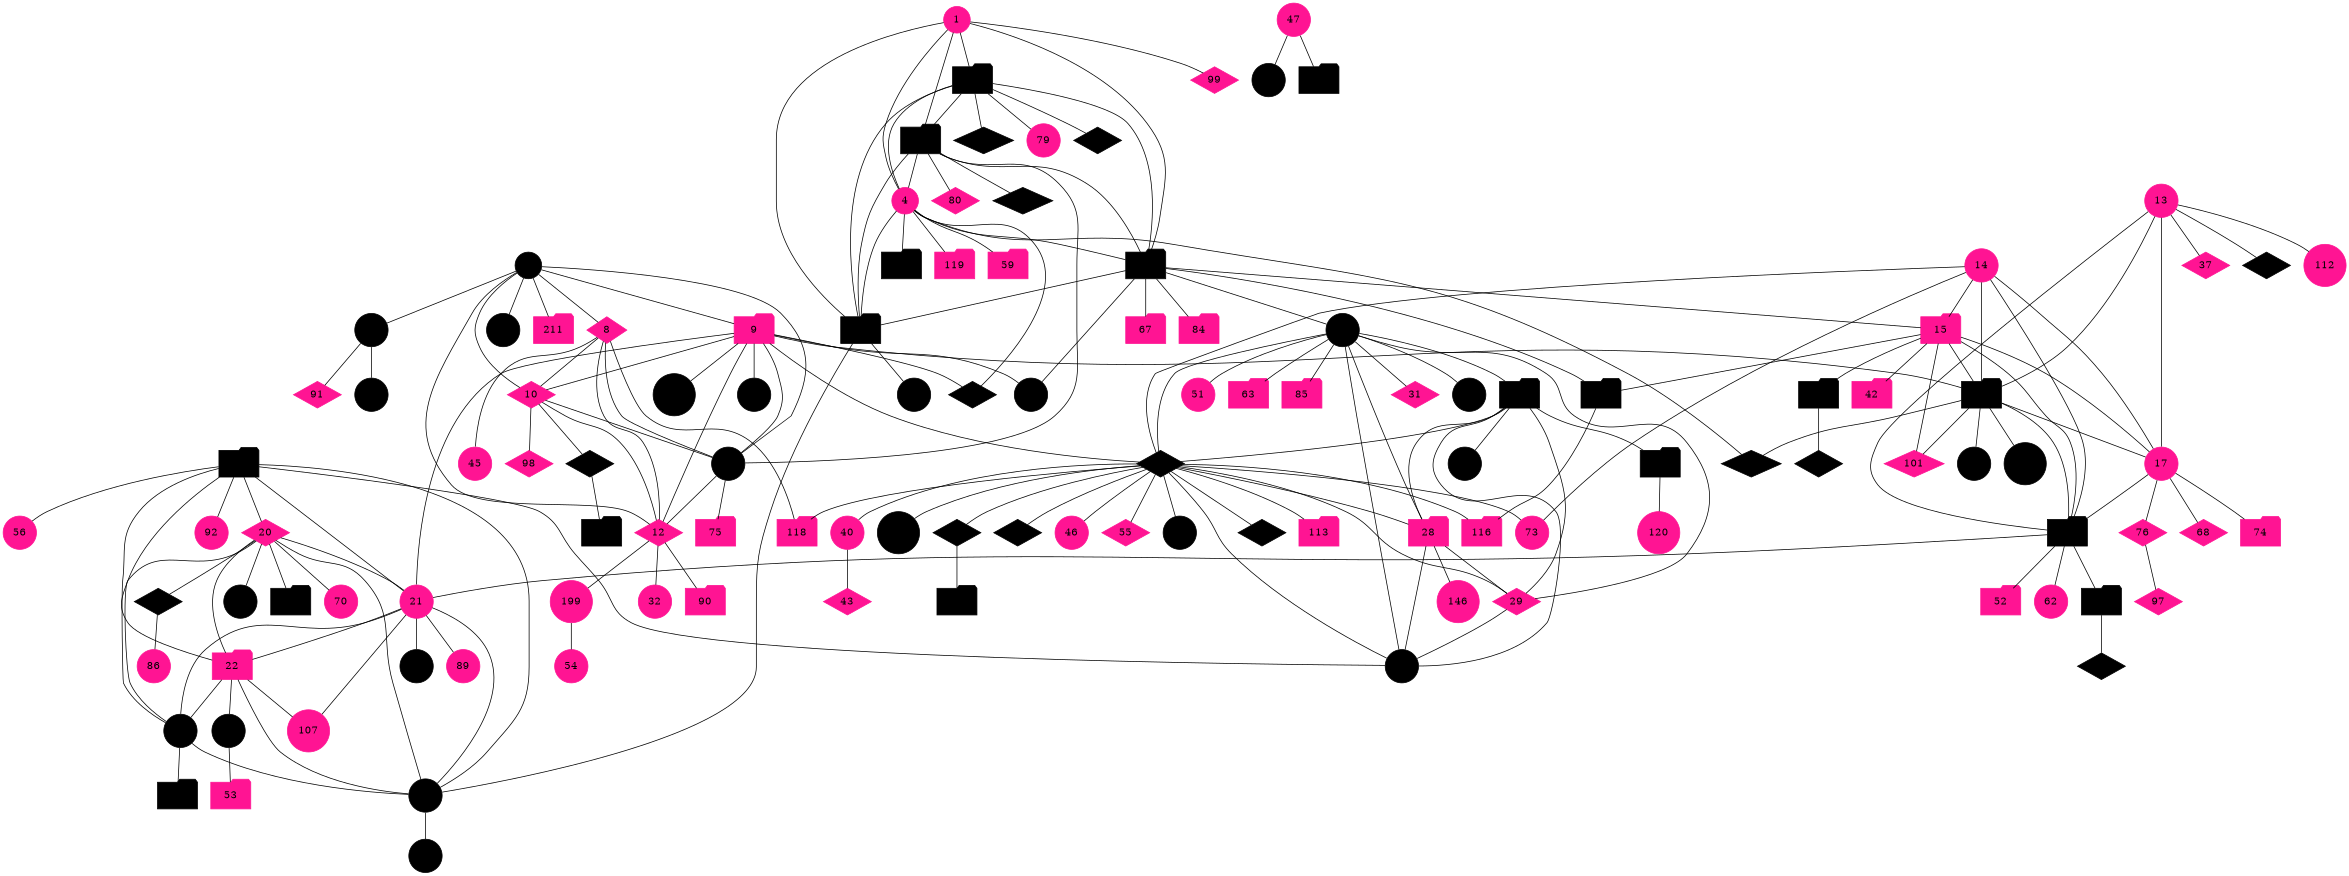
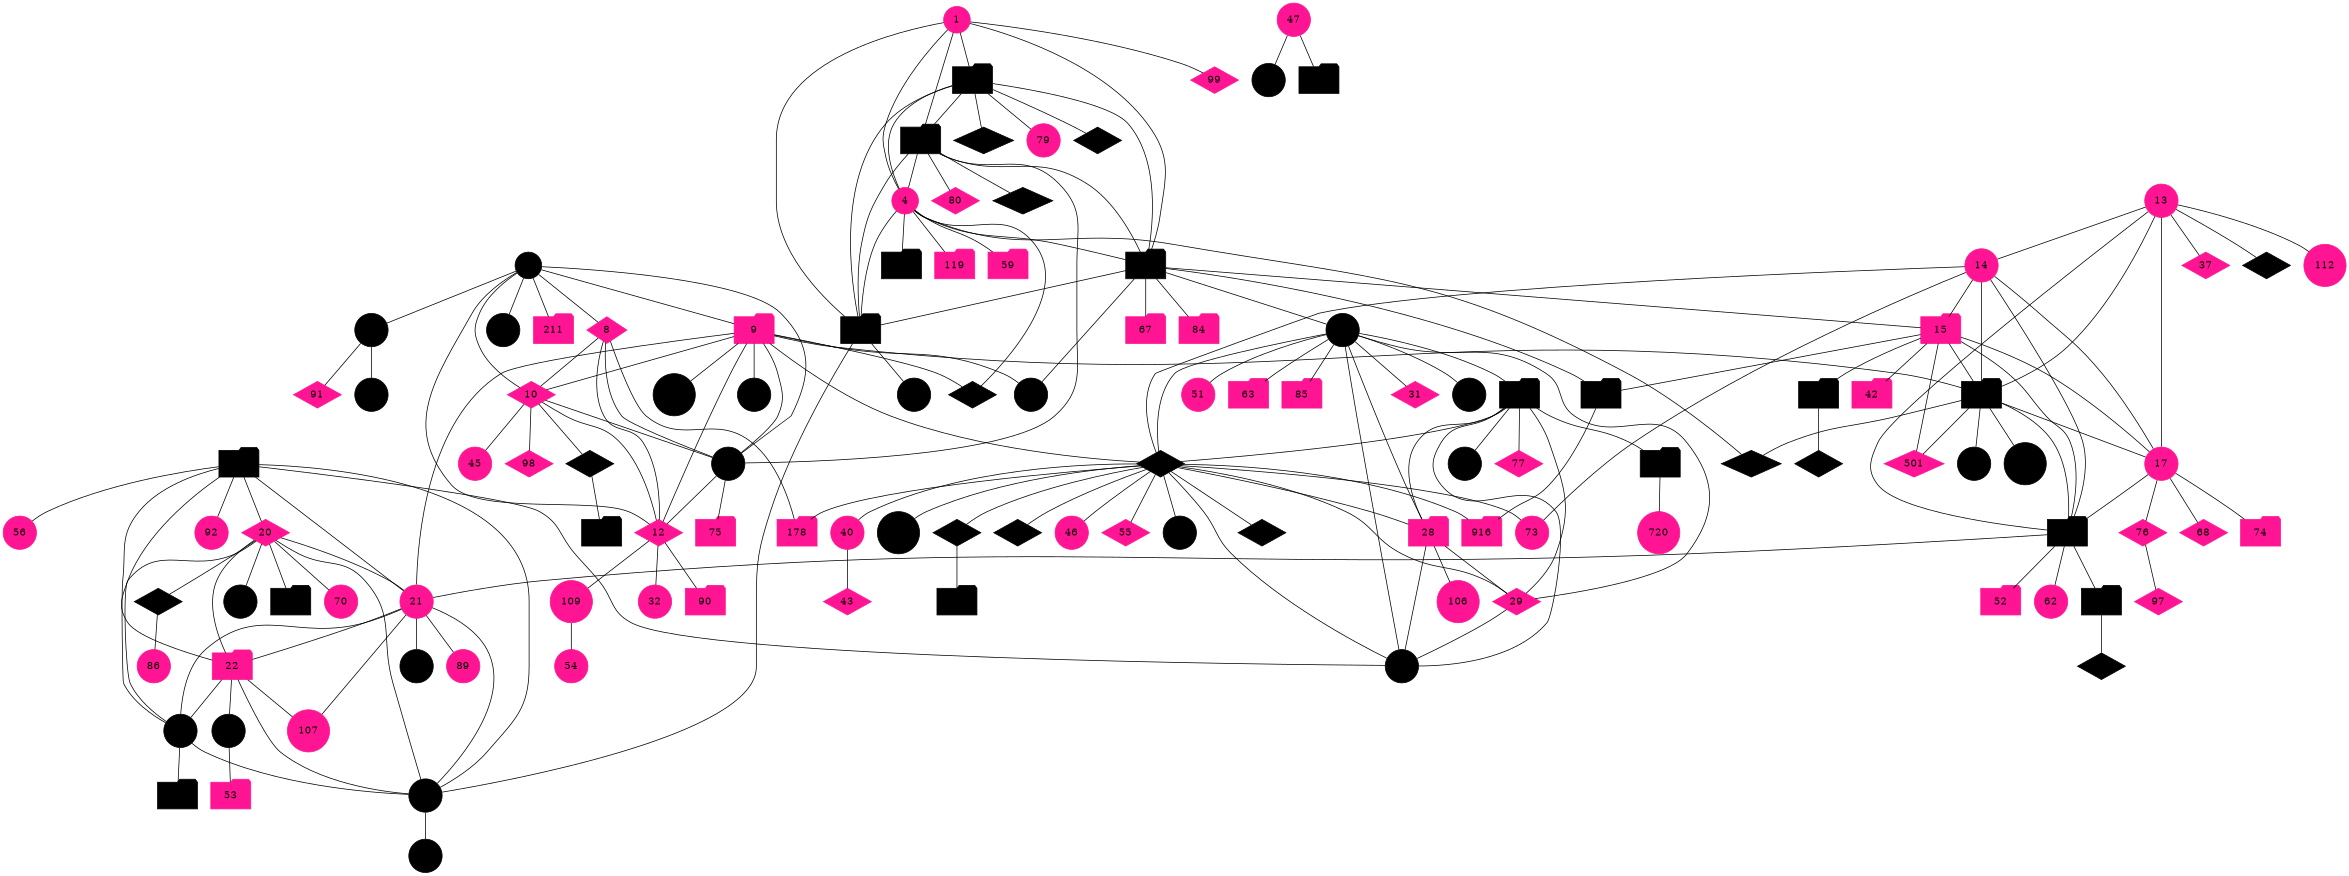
edge "13" -- "14": added
edge "8" -- "45": now "10" -- "45"
node "77": added
node "101": label "101" -> "501"
node "118": label "118" -> "178"
node "113": removed
node "116": label "116" -> "916"
node "120": label "120" -> "720"
node "199": label "199" -> "109"
node "146": label "146" -> "106"
